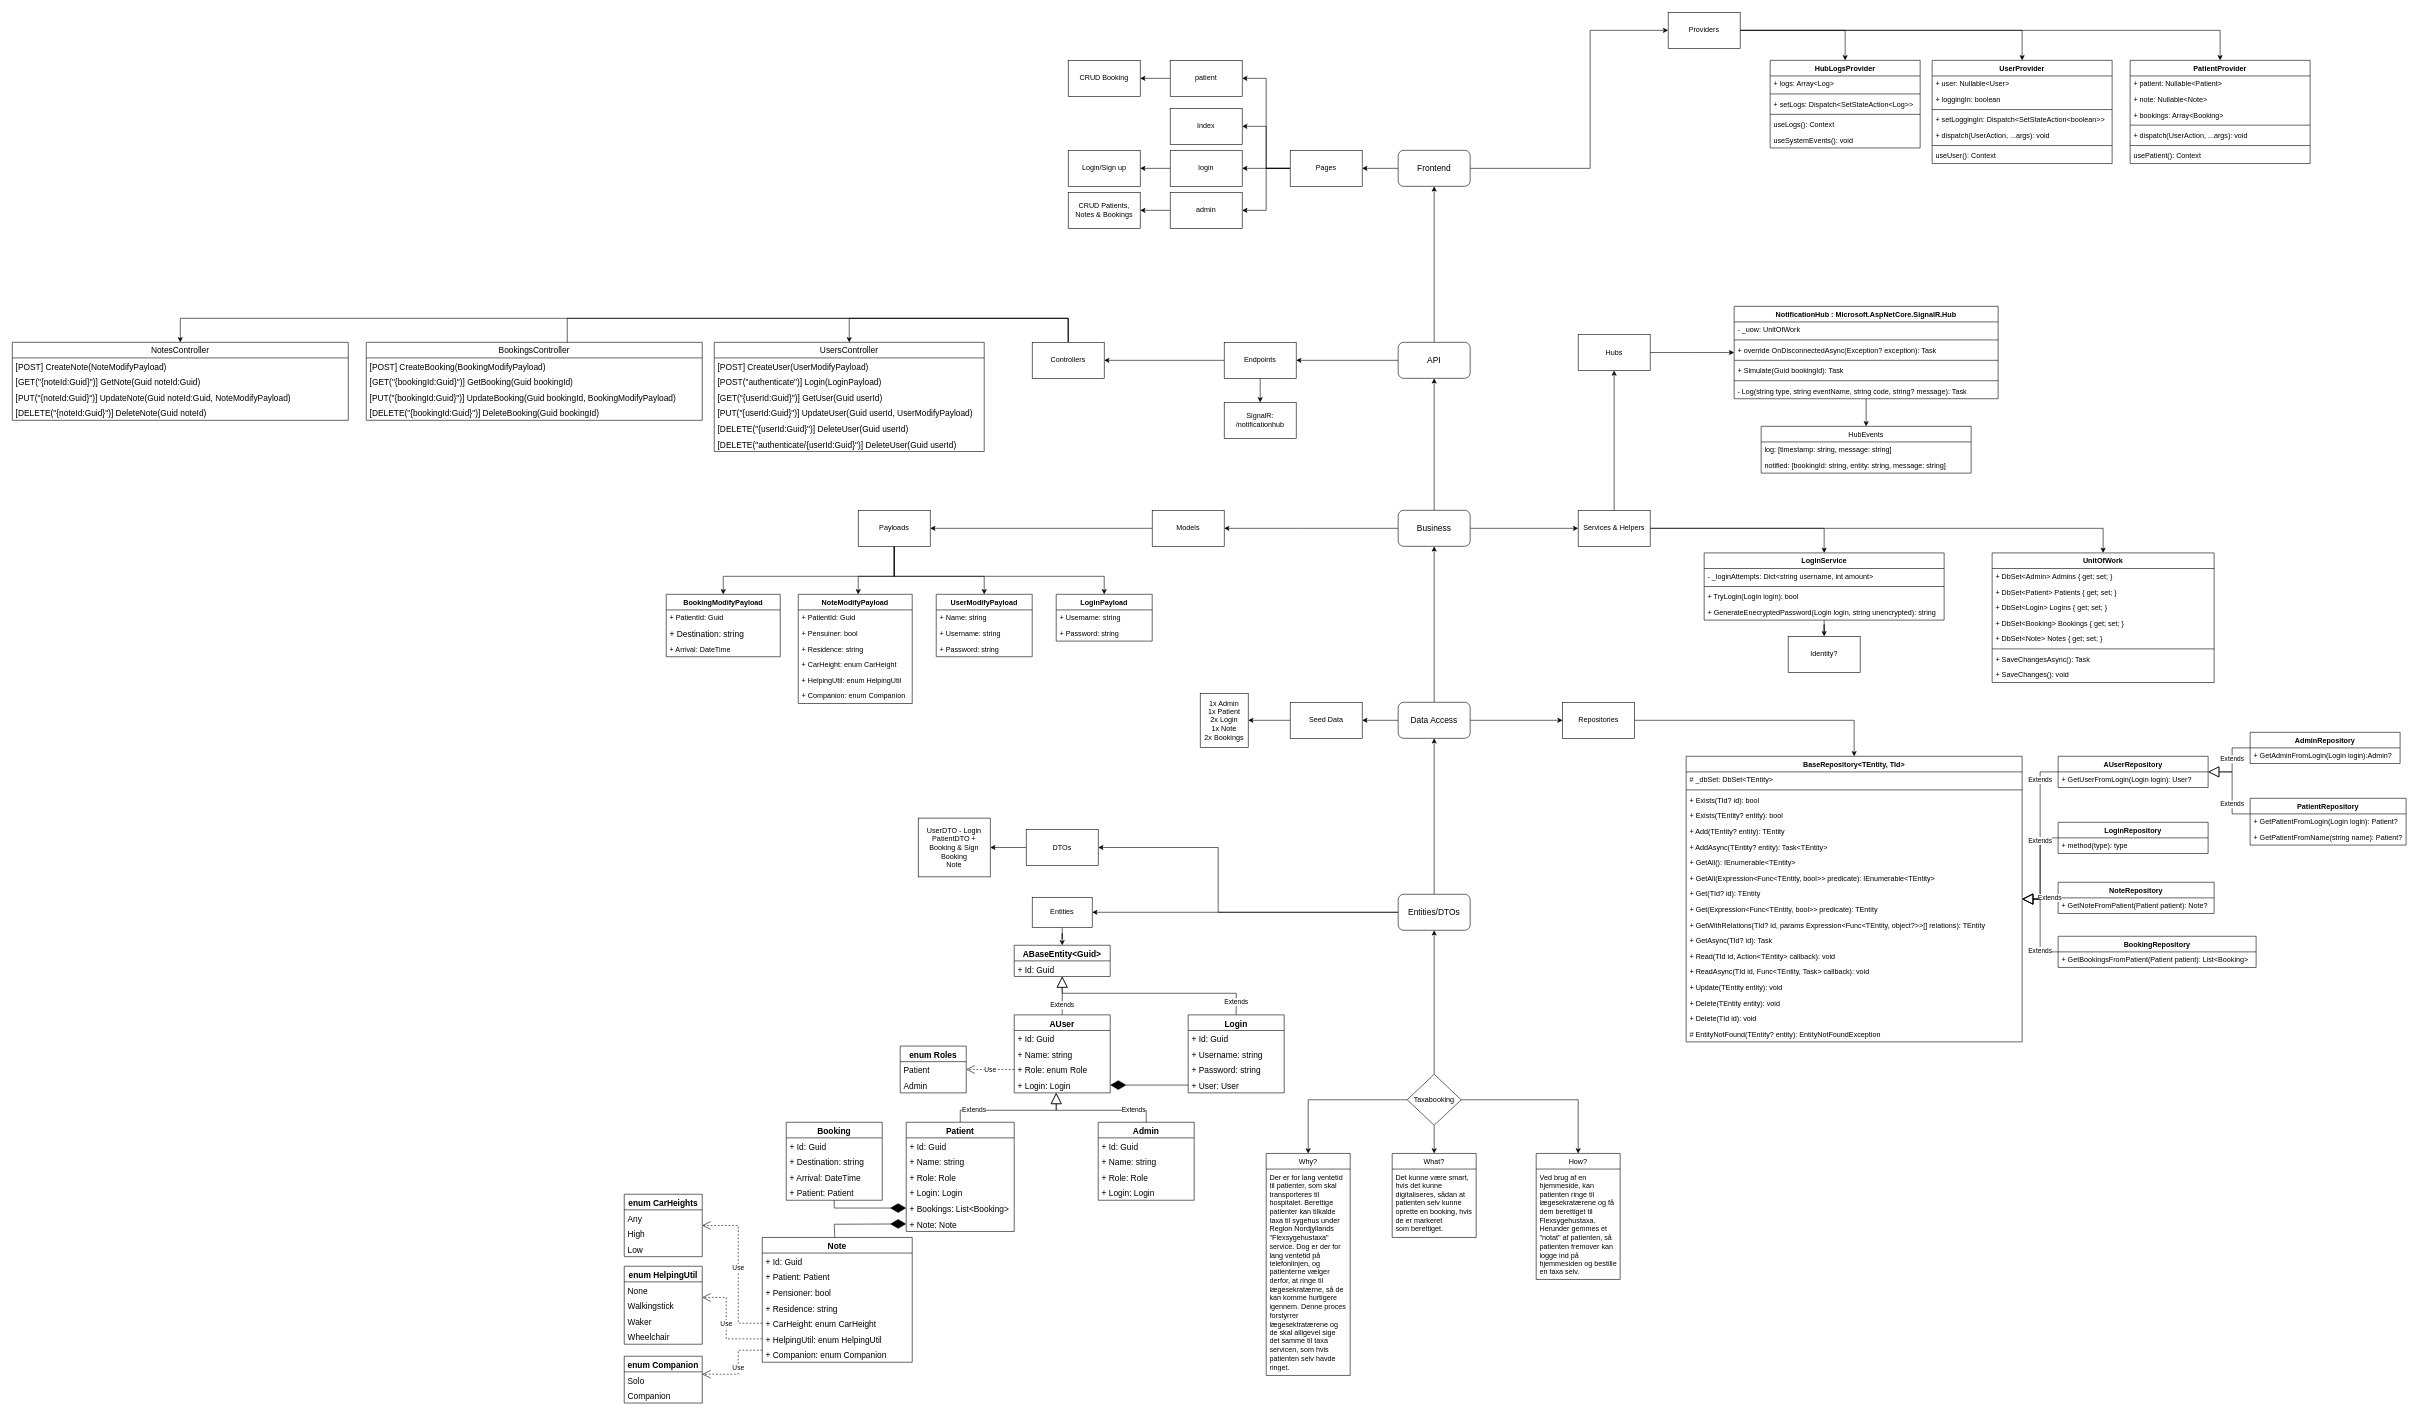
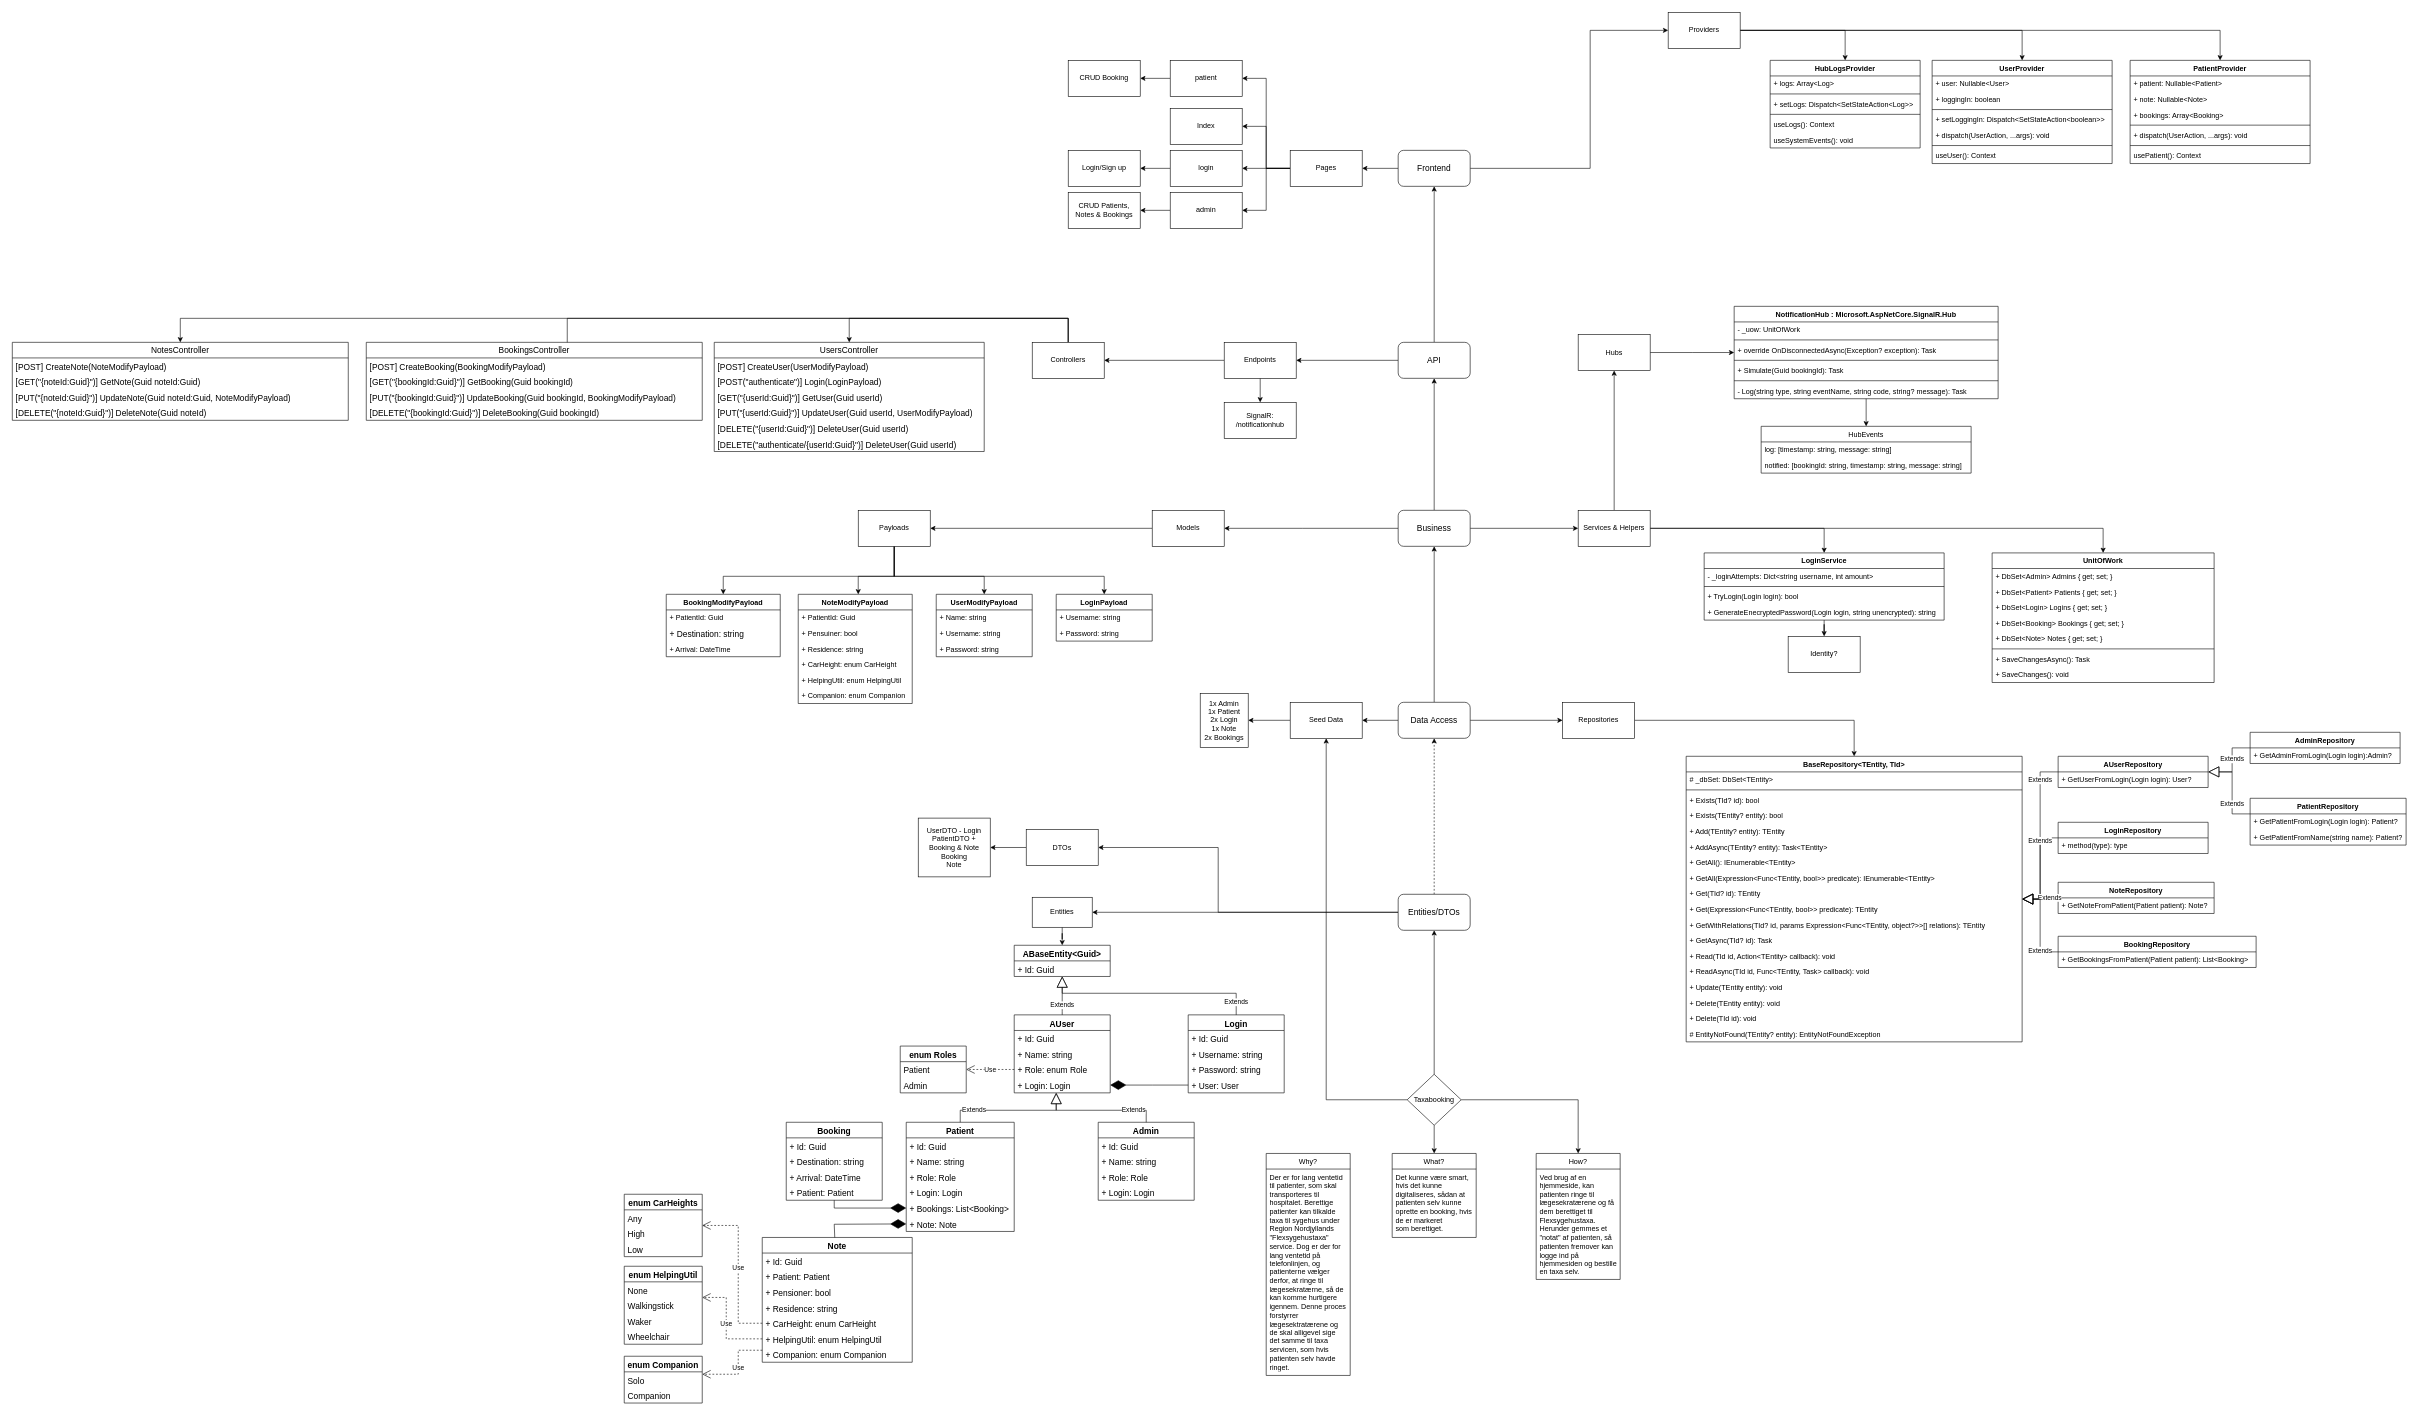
node "notified: [bookingId: string, entity: string, message: string]": label "notified: [bookingId: string, entity: string, message: string]" -> "notified: [bookingId: string, timestamp: string, message: string]"
edge "Entities/DTOs" -> "Data Access": style solid -> dashed
node "UserDTO - Login PatientDTO + Booking & Sign Booking Note": label "UserDTO - Login PatientDTO + Booking & Sign Booking Note" -> "UserDTO - Login PatientDTO + Booking & Note Booking Note"
edge "Taxabooking" -> "Why?": now "Taxabooking" -> "Seed Data"
